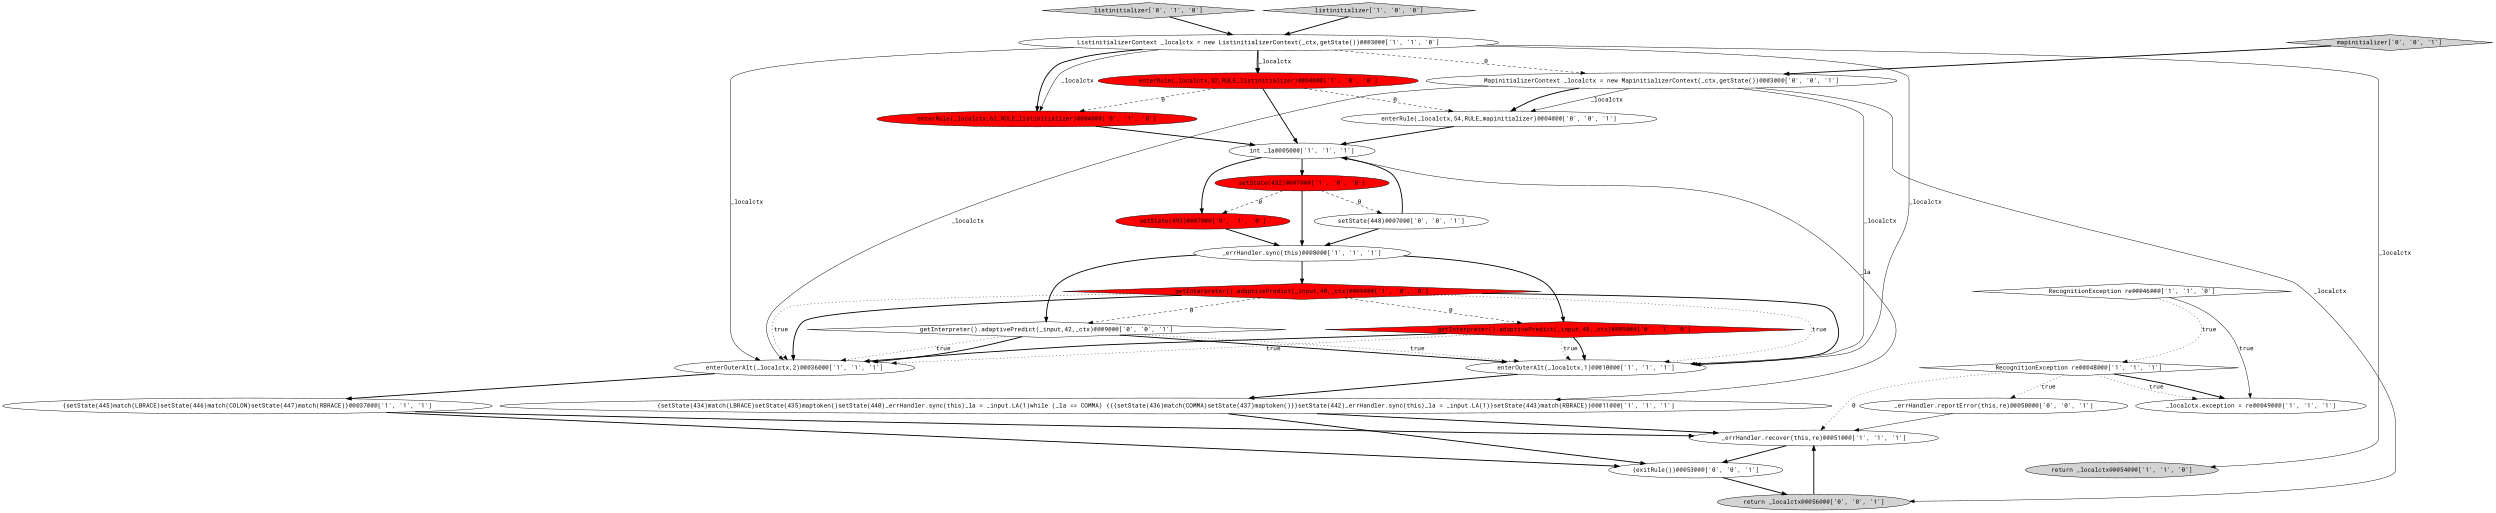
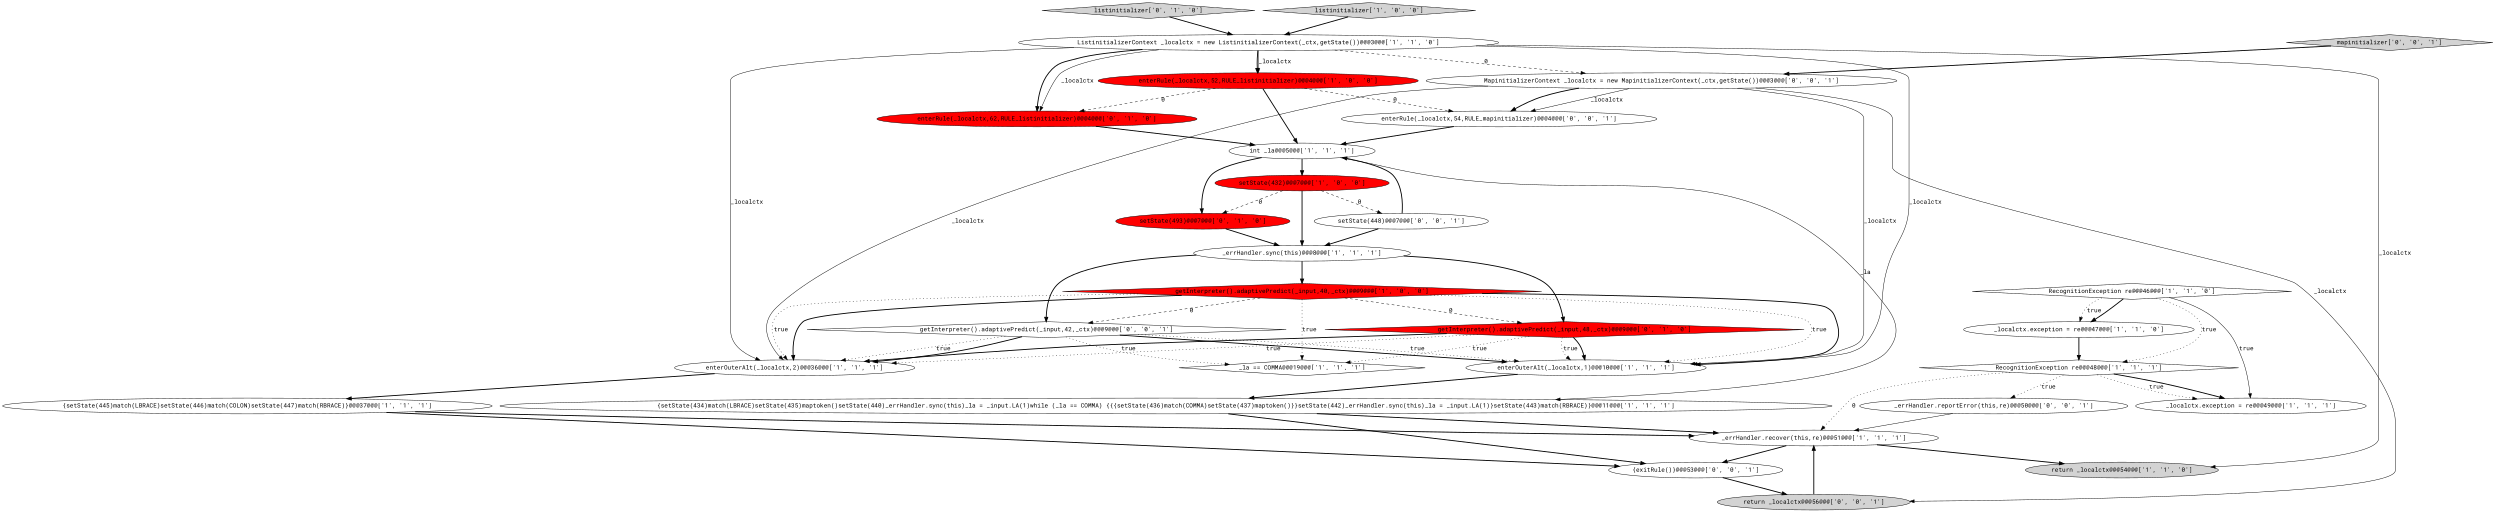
node "_localctx.exception = re@@@47@@@['1', '1', '0']": added
node "_la == COMMA@@@19@@@['1', '1', '1']": added
edge "_errHandler.recover(this,re)@@@51@@@['1', '1', '1']" -> "return _localctx@@@54@@@['1', '1', '0']": added
